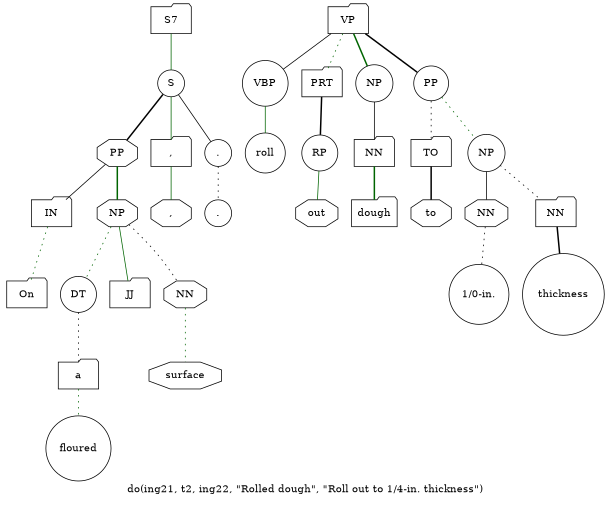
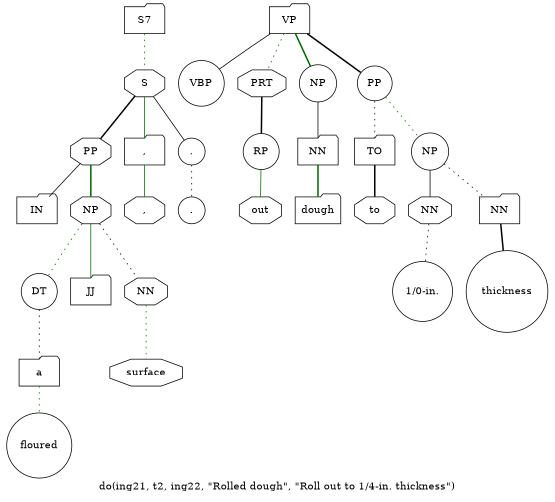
edge "S7" -- "S": style solid -> dotted
node "S": shape circle -> octagon
node "PRT": shape folder -> octagon
node "roll": removed
node "On": removed
